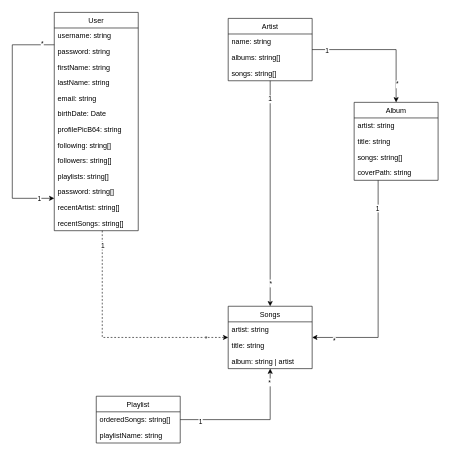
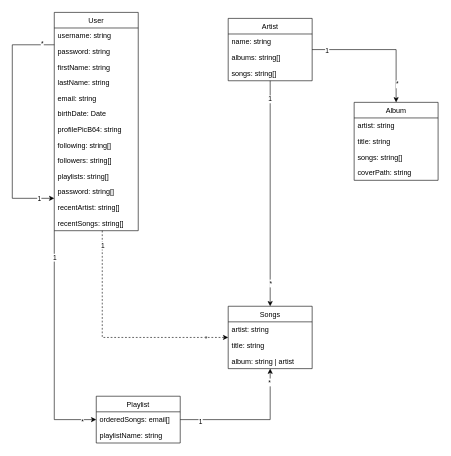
edge "Album" -> "Songs": removed, labels "1", "*"
edge "User" -> "Playlist": added, labels "1", "*"
node "orderedSongs: string[]": label "orderedSongs: string[]" -> "orderedSongs: email[]"
